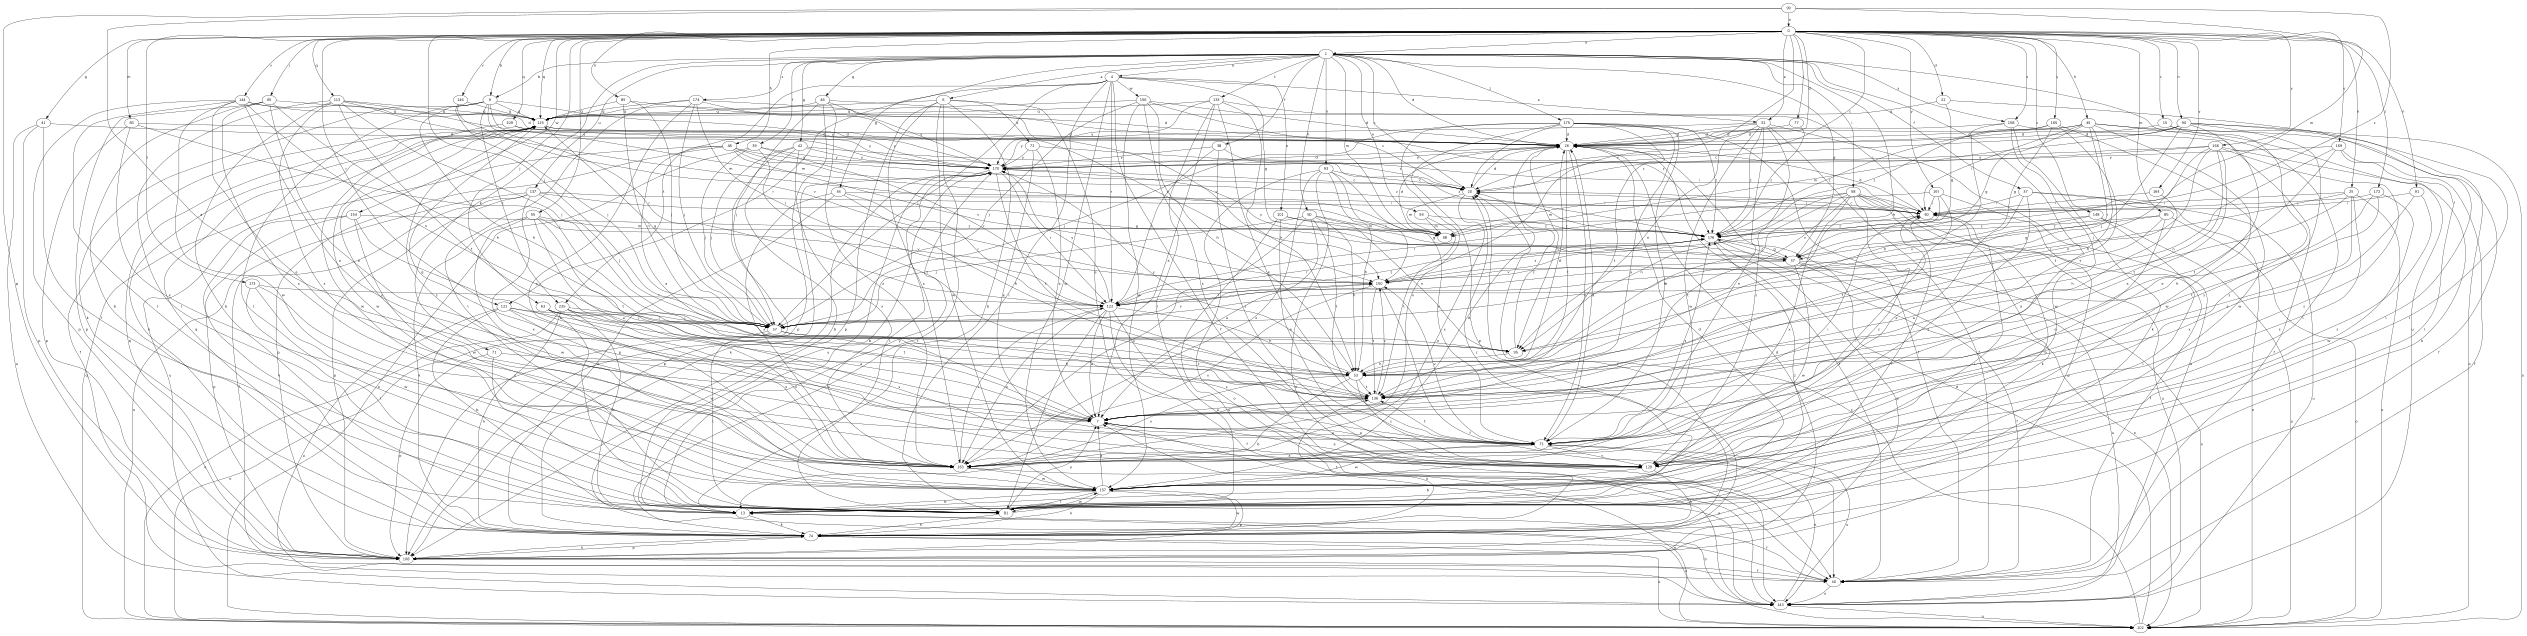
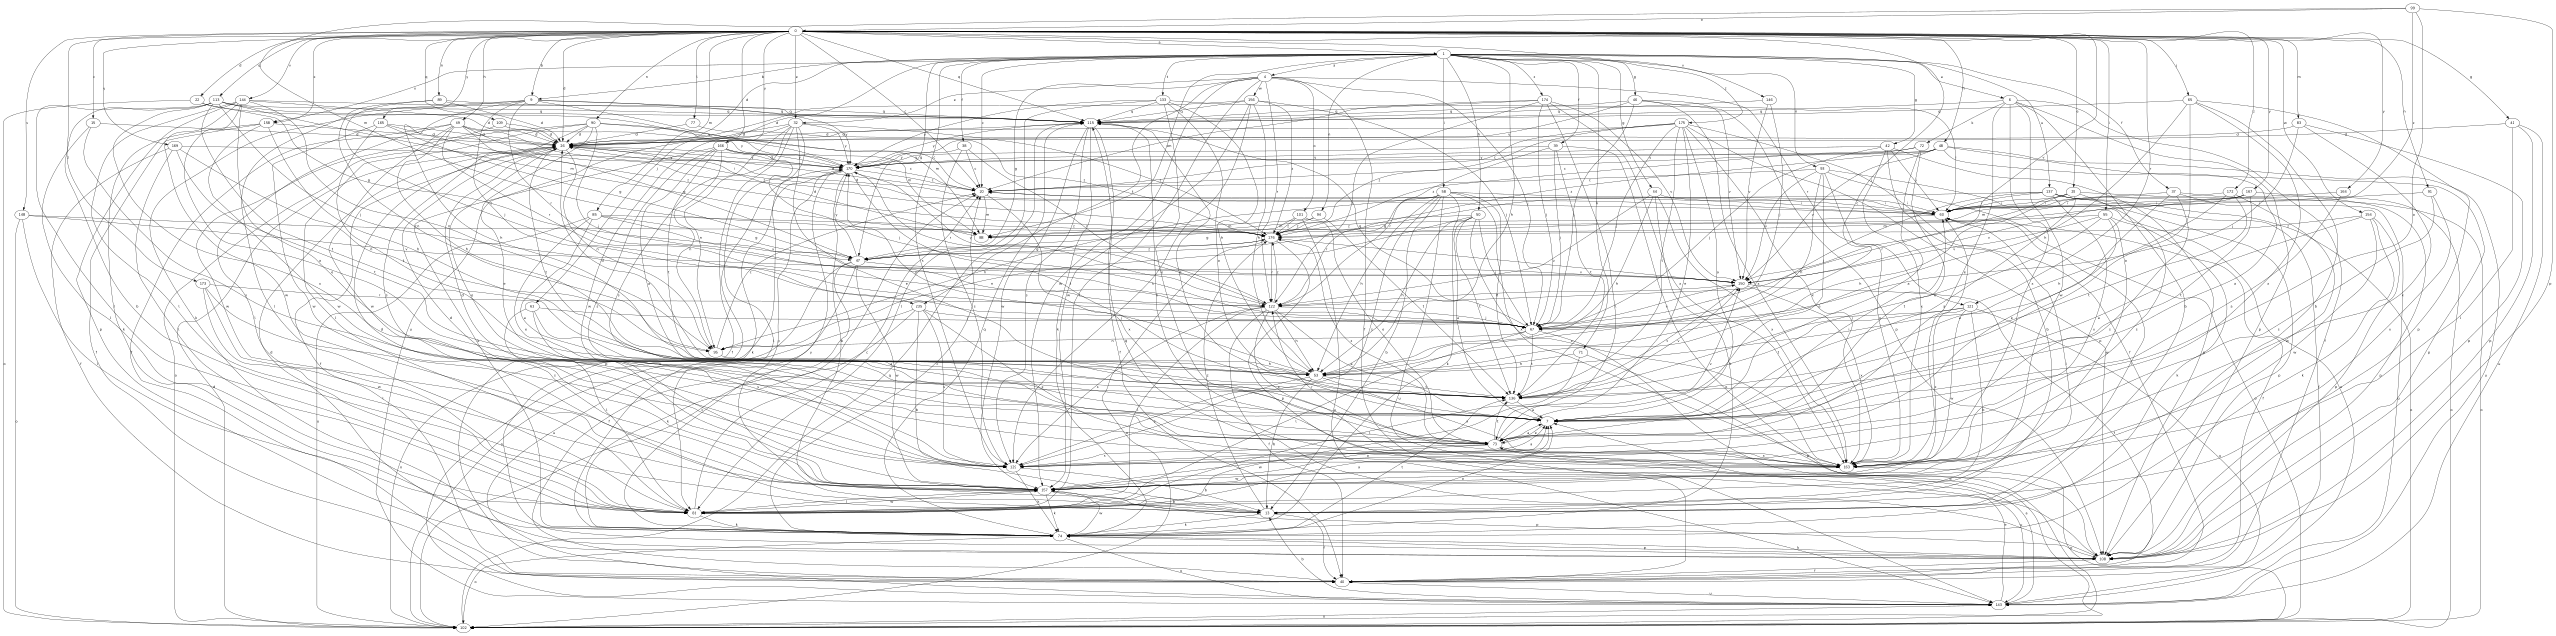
edge "85" -> "150": added, label "v"
